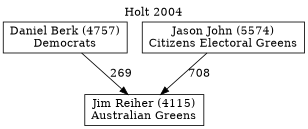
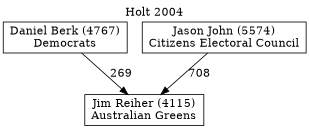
node "Daniel Berk (4757) Democrats": label "Daniel Berk (4757) Democrats" -> "Daniel Berk (4767) Democrats"
node "Jason John (5574) Citizens Electoral Greens": label "Jason John (5574) Citizens Electoral Greens" -> "Jason John (5574) Citizens Electoral Council"
